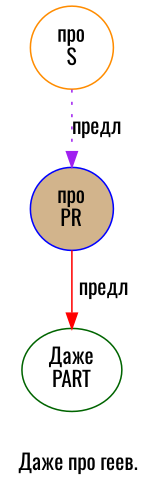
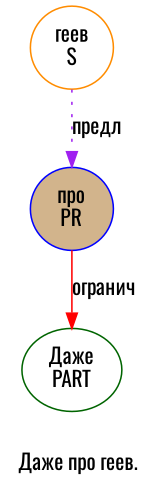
node "про S": label "про S" -> "геев S"
edge "про PR" -> "Даже PART": label "предл" -> "огранич"
